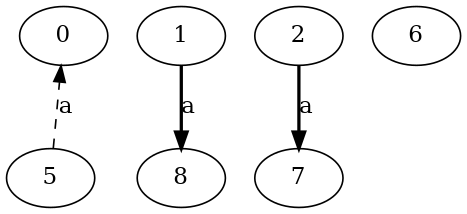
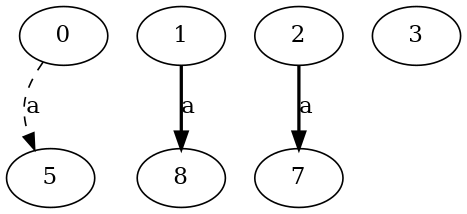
node "6": label "6" -> "3"
edge "5" -> "0": reversed
